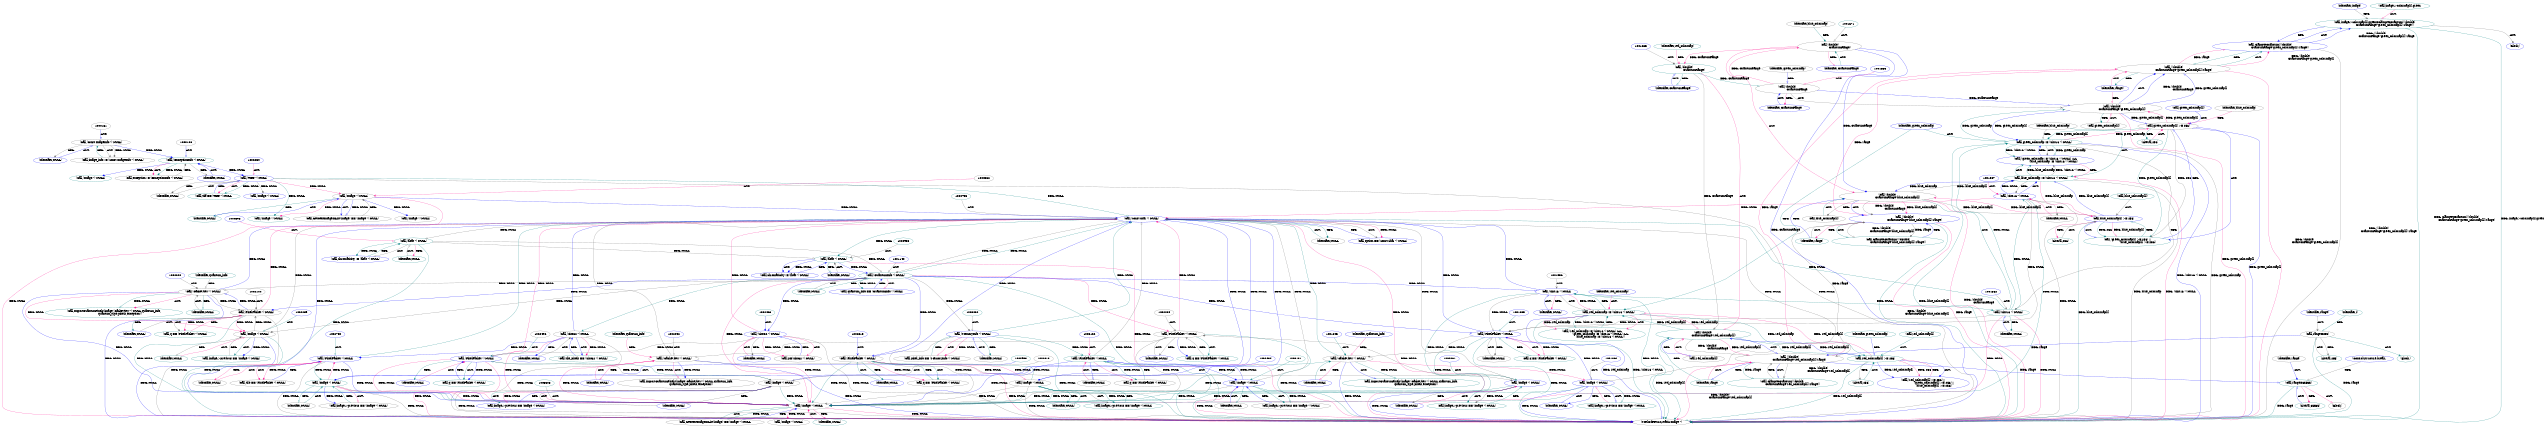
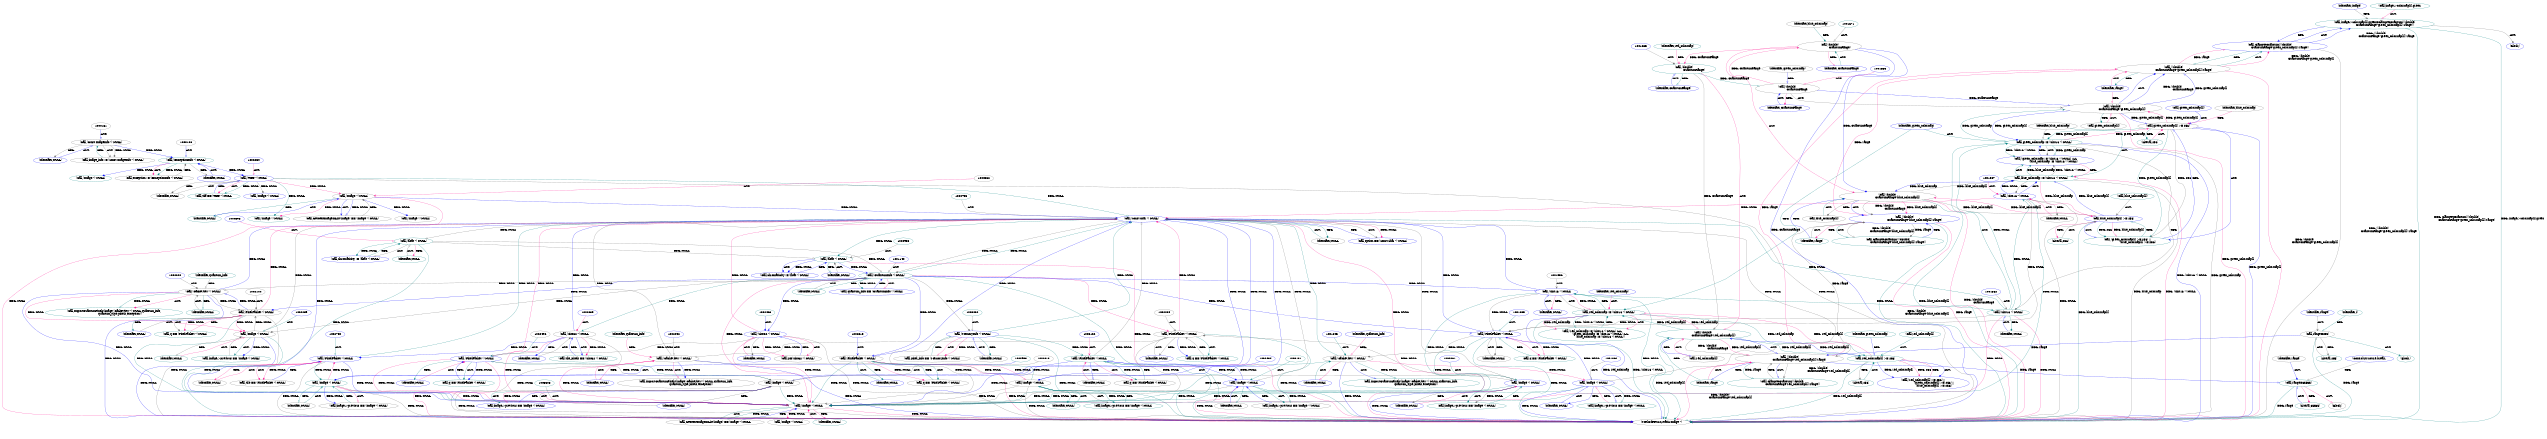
node "1002685": added
